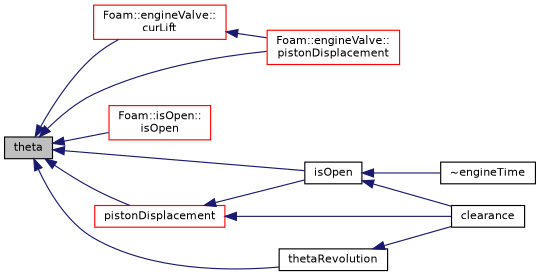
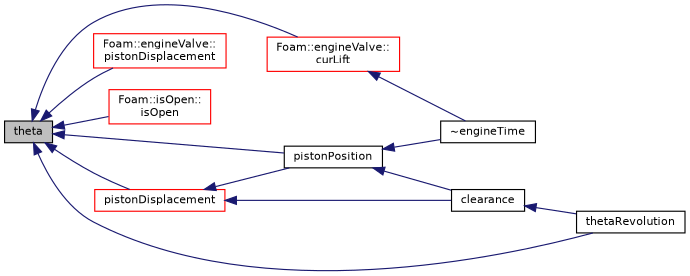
edge "Foam::engineValve:: pistonDisplacement" -> "Foam::engineValve:: curLift": now "~engineTime" -> "Foam::engineValve:: curLift"
node "isOpen": label "isOpen" -> "pistonPosition"
edge "clearance" -> "thetaRevolution": reversed
